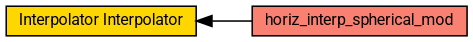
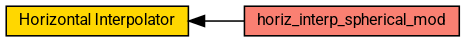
node "Interpolator Interpolator": label "Interpolator Interpolator" -> "Horizontal Interpolator"
